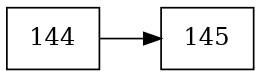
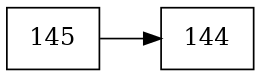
edge "144" -> "145": reversed
